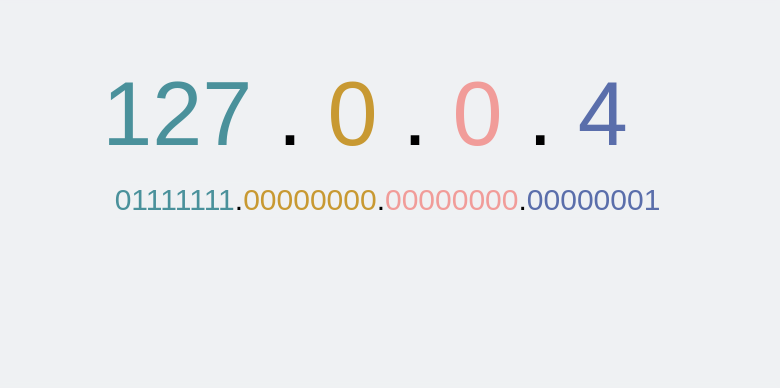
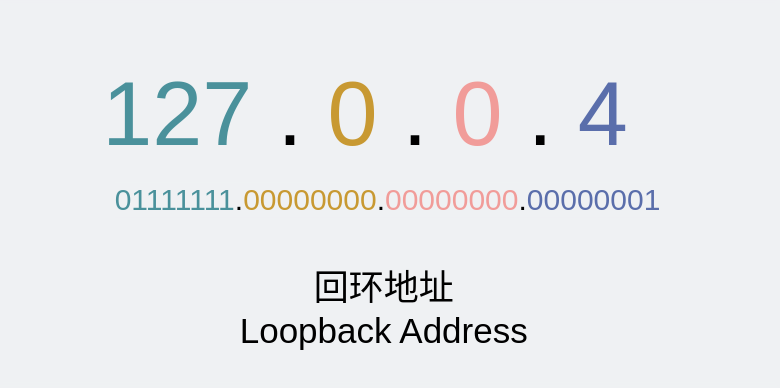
node "回环地址 Loopback Address": added
